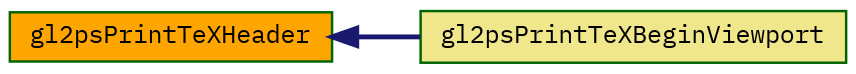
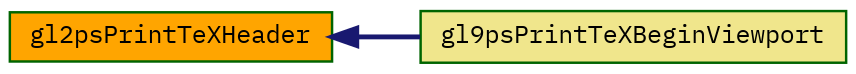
node "gl2psPrintTeXBeginViewport": label "gl2psPrintTeXBeginViewport" -> "gl9psPrintTeXBeginViewport"
